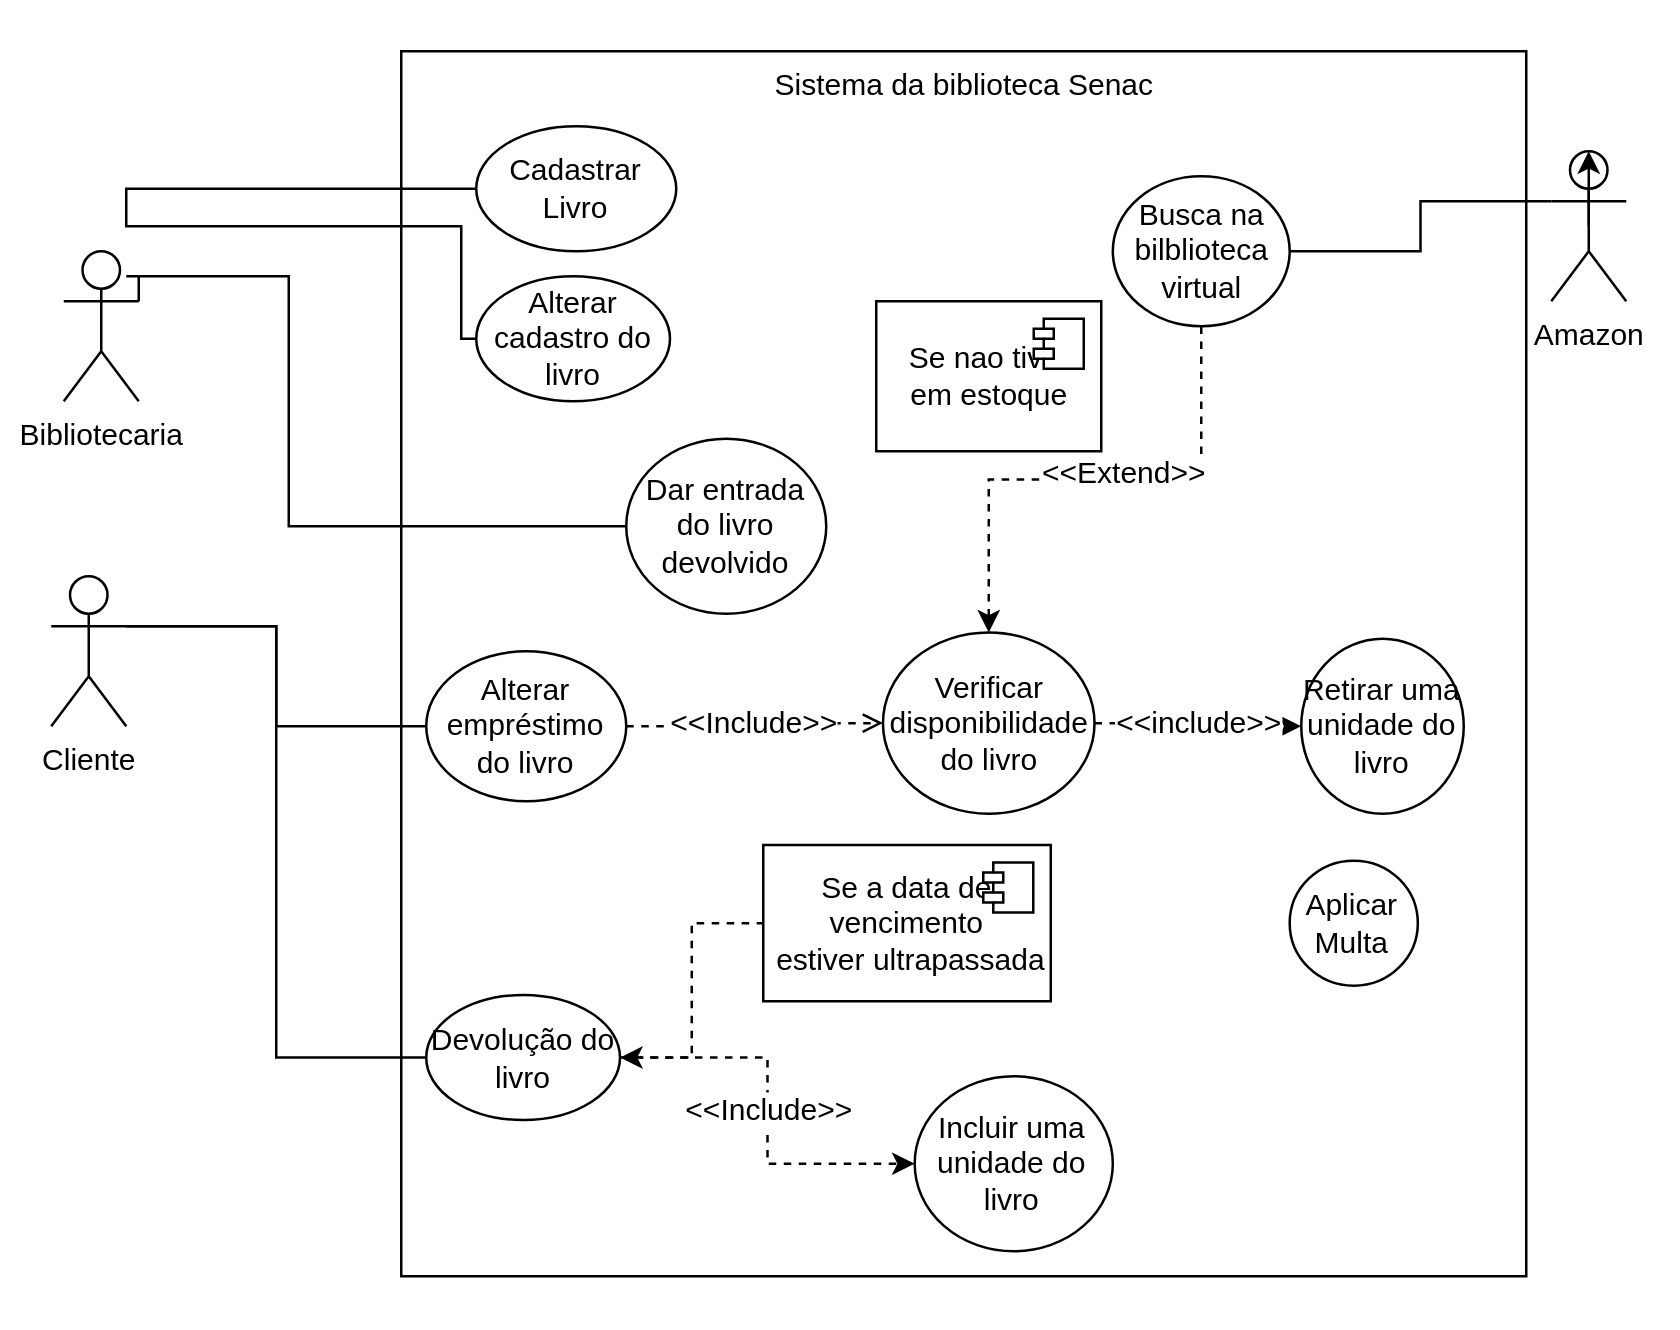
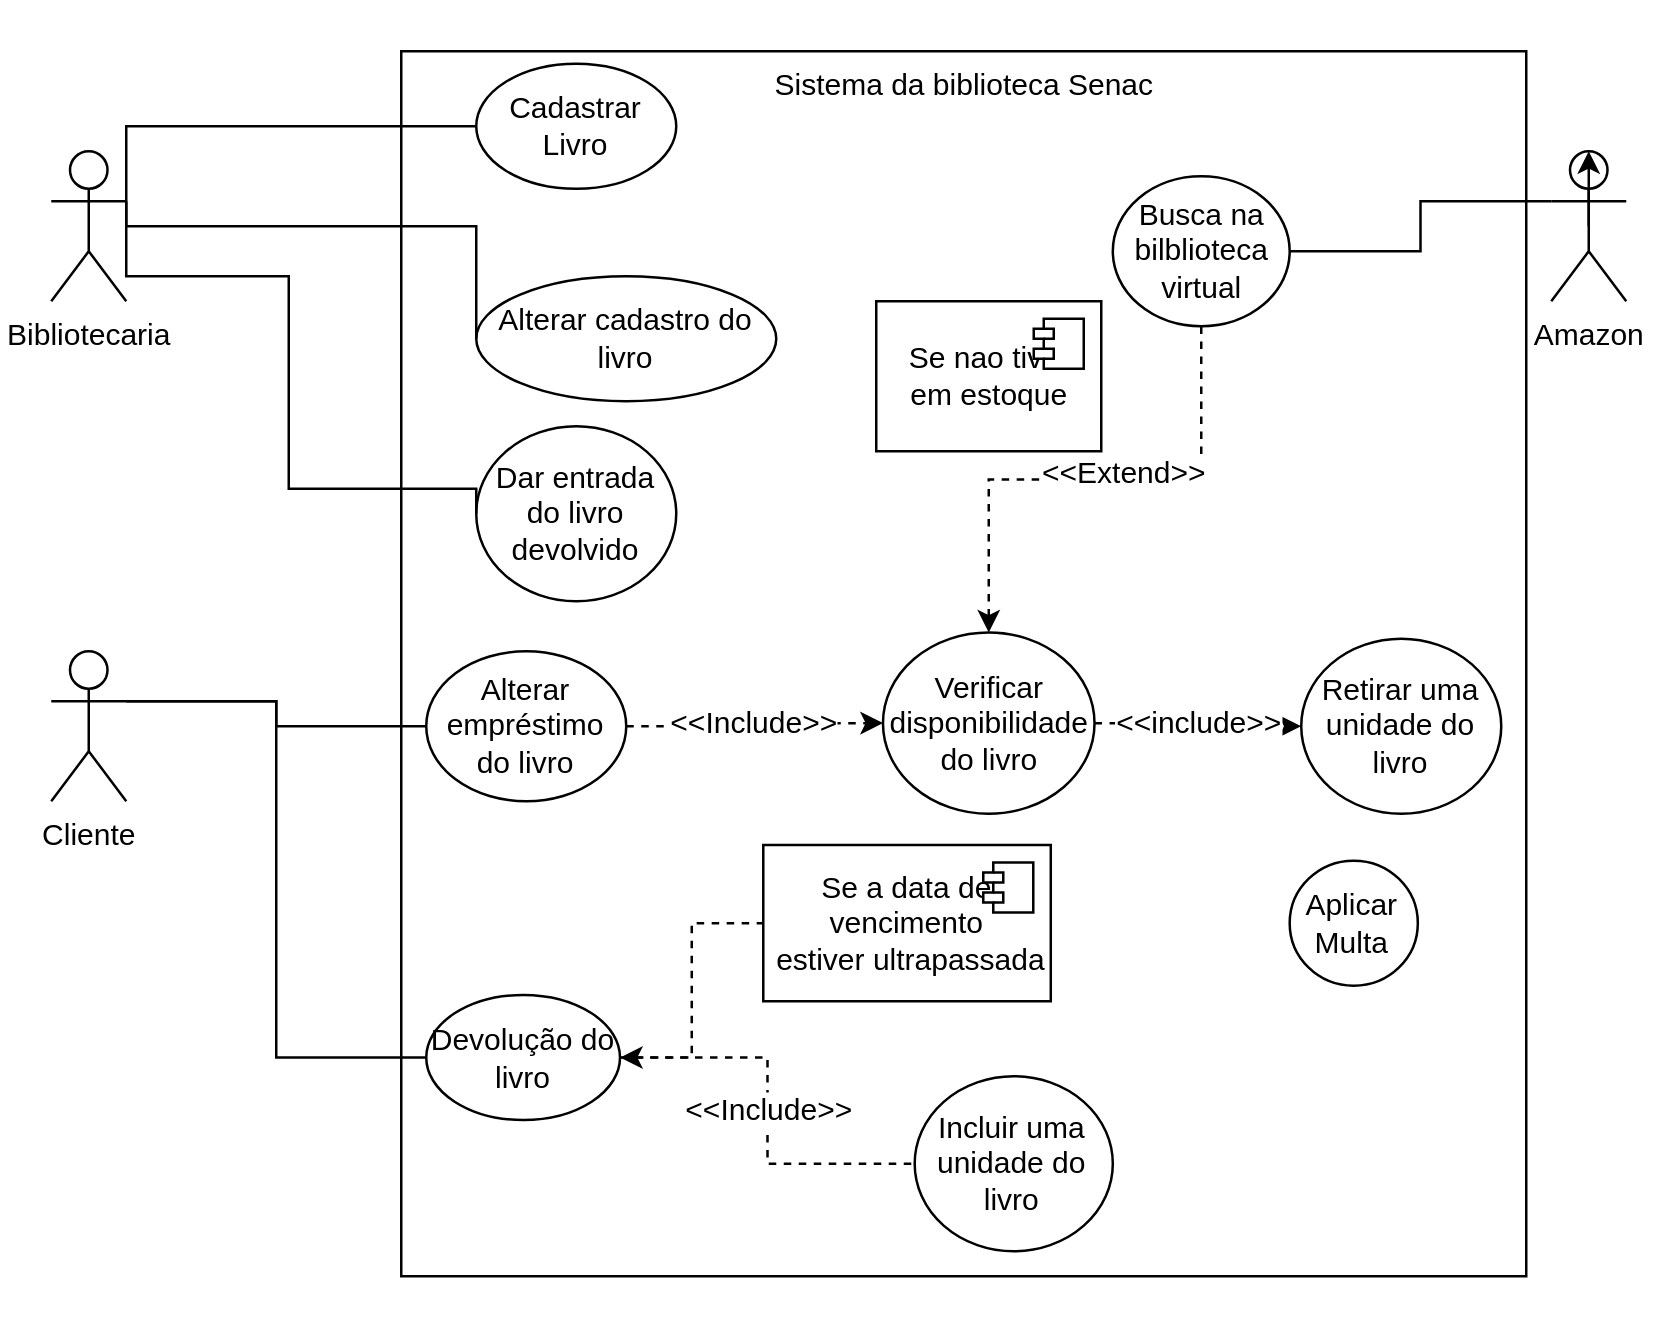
node "Cadastrar Livro": moved (576, 189) -> (576, 126)
node "Bibliotecaria": moved (101, 326) -> (89, 226)
node "Alterar cadastro do livro": size 194x125 -> 300x125
node "Dar entrada do livro devolvido": moved (726, 526) -> (576, 514)
node "Cliente": moved (89, 651) -> (89, 726)
edge "Alterar empréstimo do livro" -> "Verificar disponibilidade do livro": arrowhead open -> classic
node "Retirar uma unidade do livro": size 163x175 -> 200x175
edge "Devolução do livro" -> "Incluir uma unidade do livro": arrowhead classic -> none
